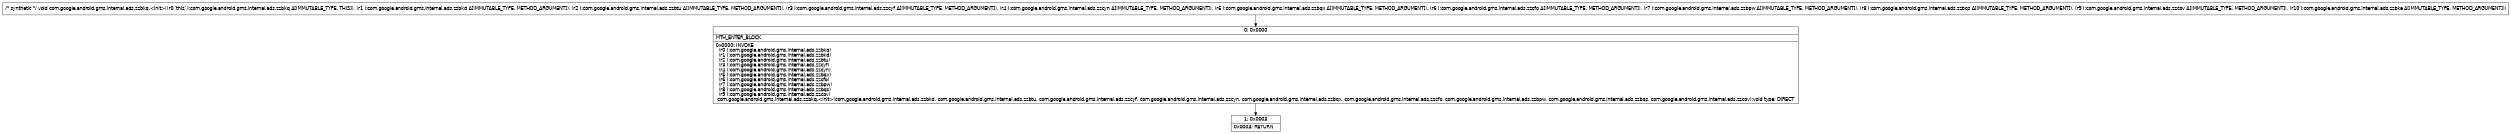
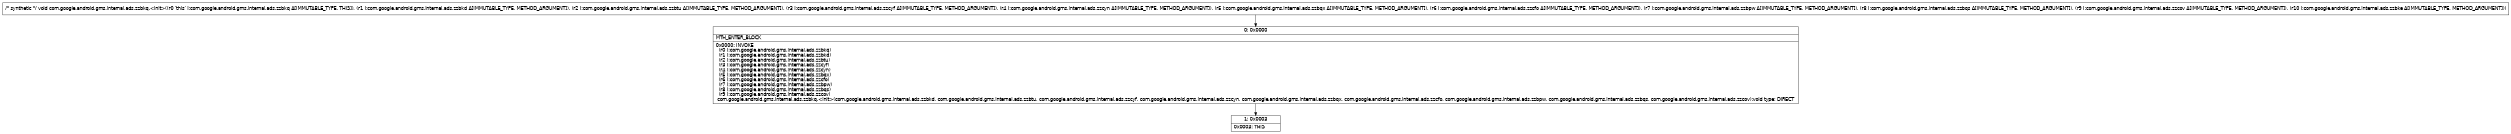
node "1: 0x0003": text "0x0003: RETURN" -> "0x0003: THIS"
